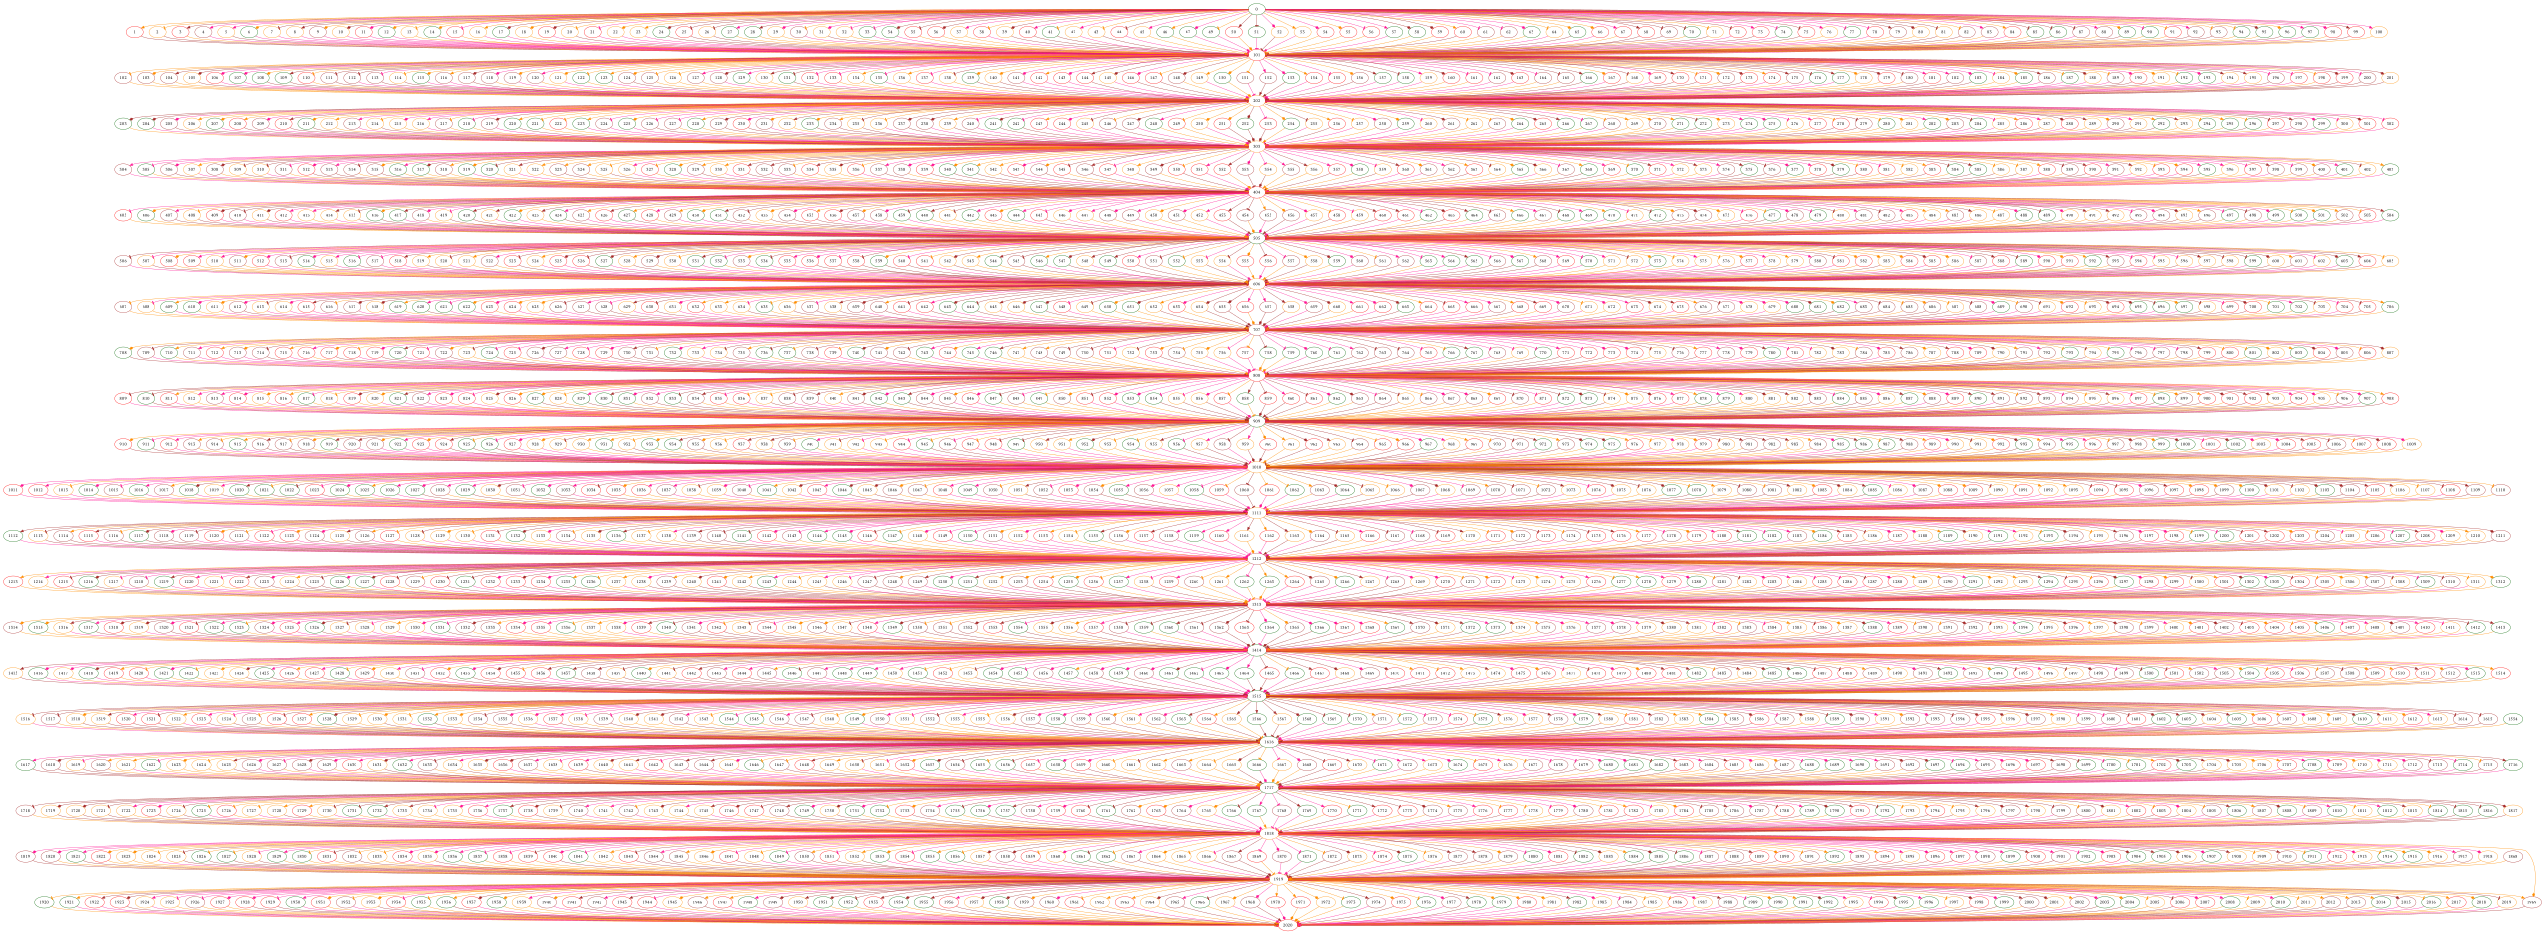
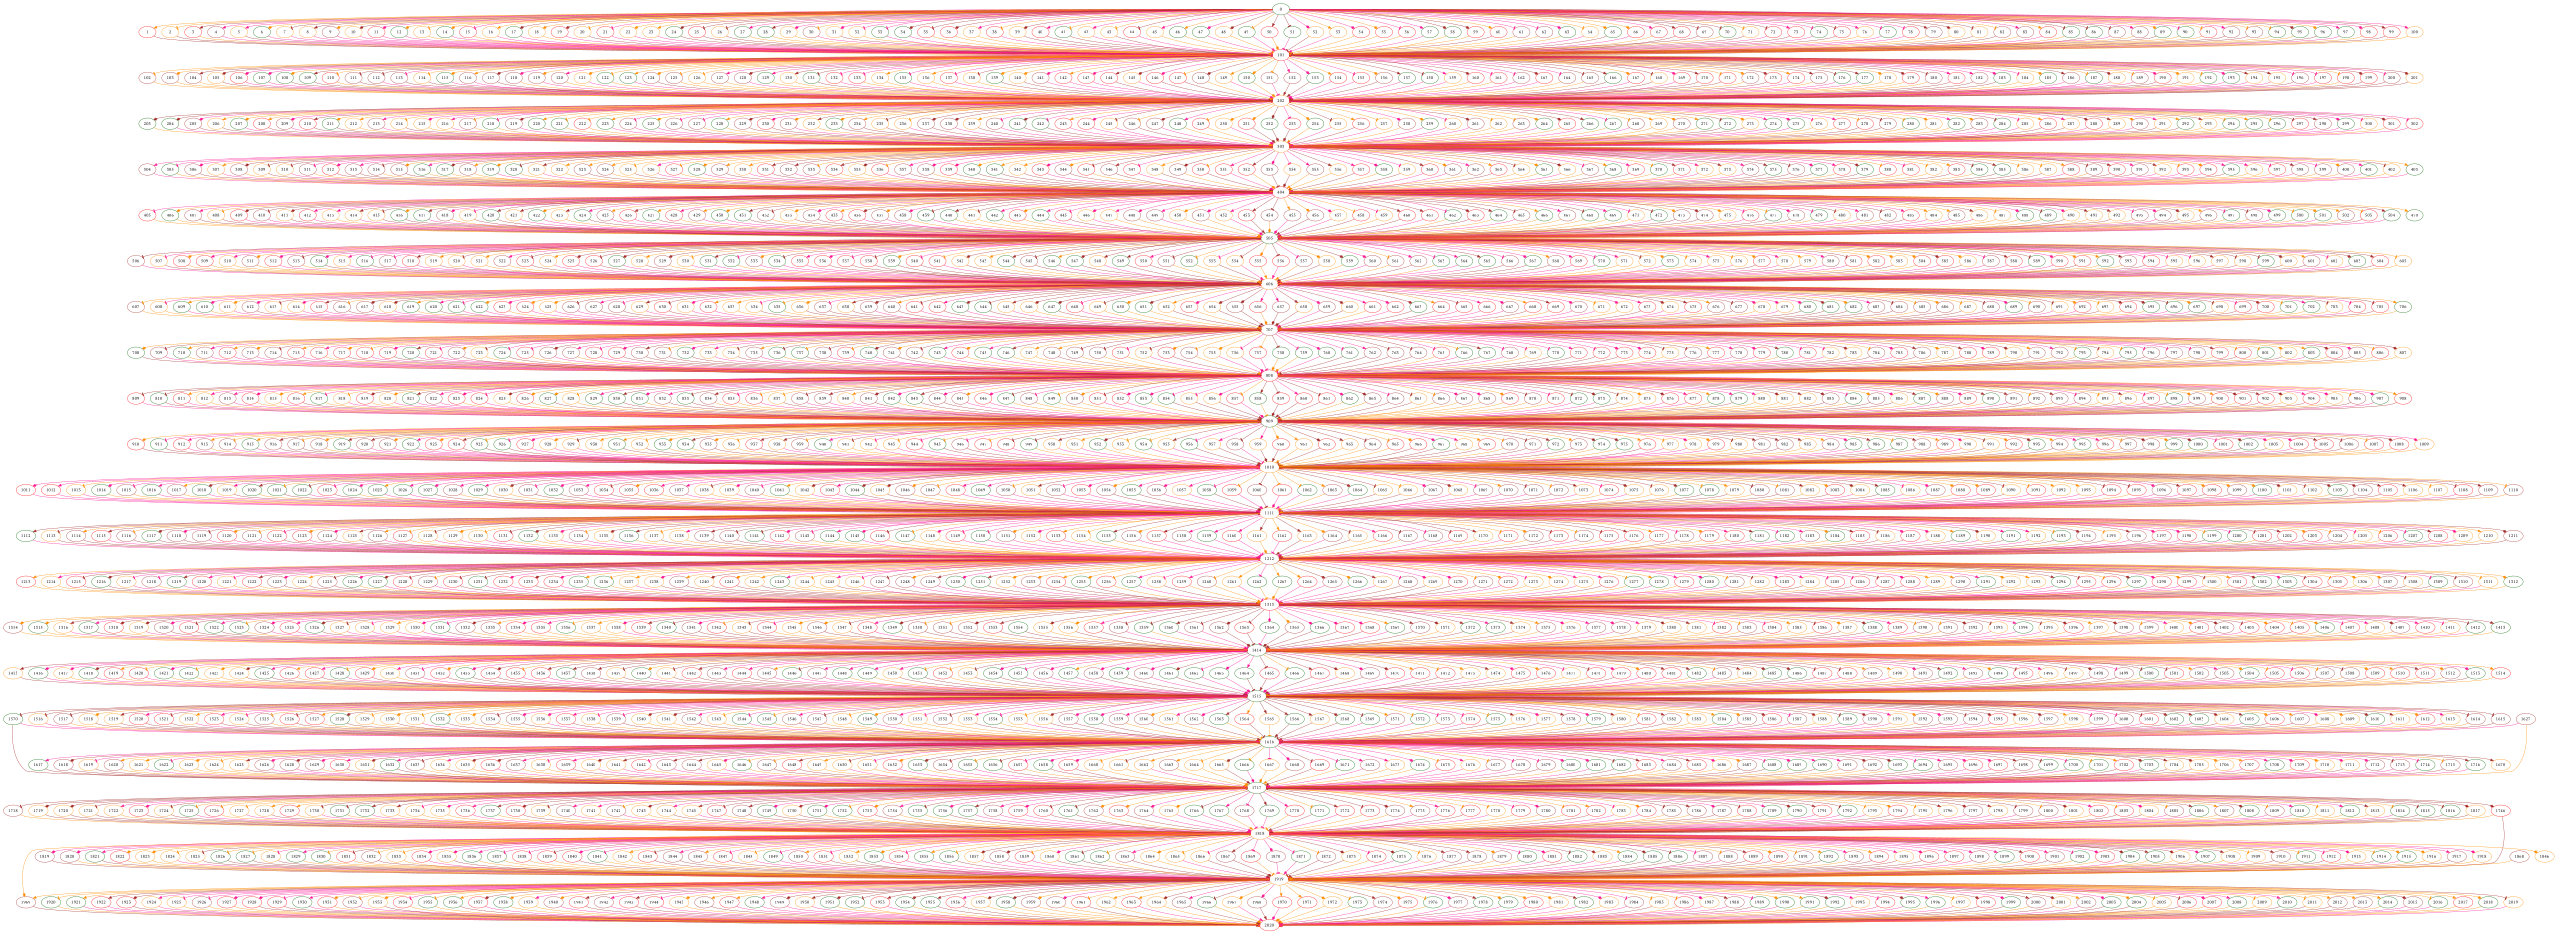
node "48": added
edge "470" -> "505": removed
edge "1313" -> "1354": removed
edge "1515" -> "1554": added
edge "1616" -> "1627": reversed
edge "1670" -> "1717": now "1570" -> "1717"
edge "1846" -> "1919": now "1746" -> "1919"
